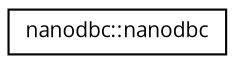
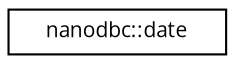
node "nanodbc::nanodbc": label "nanodbc::nanodbc" -> "nanodbc::date"
